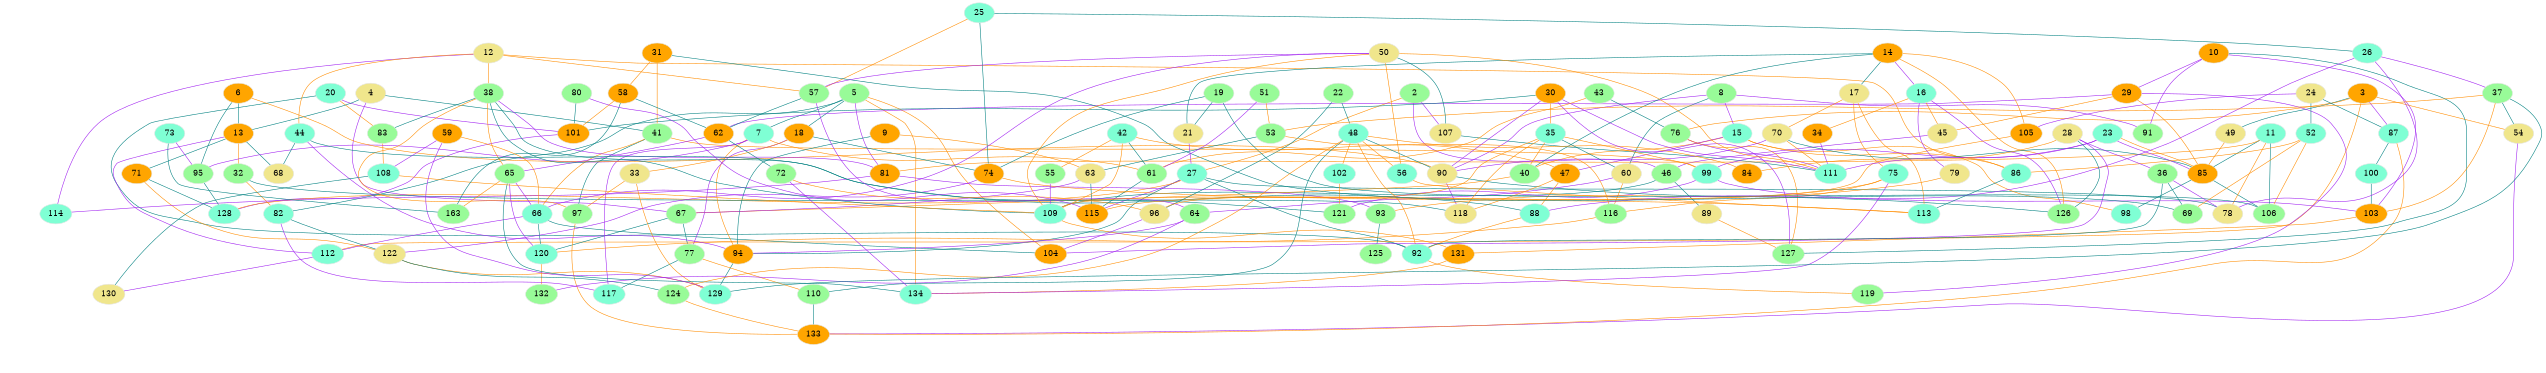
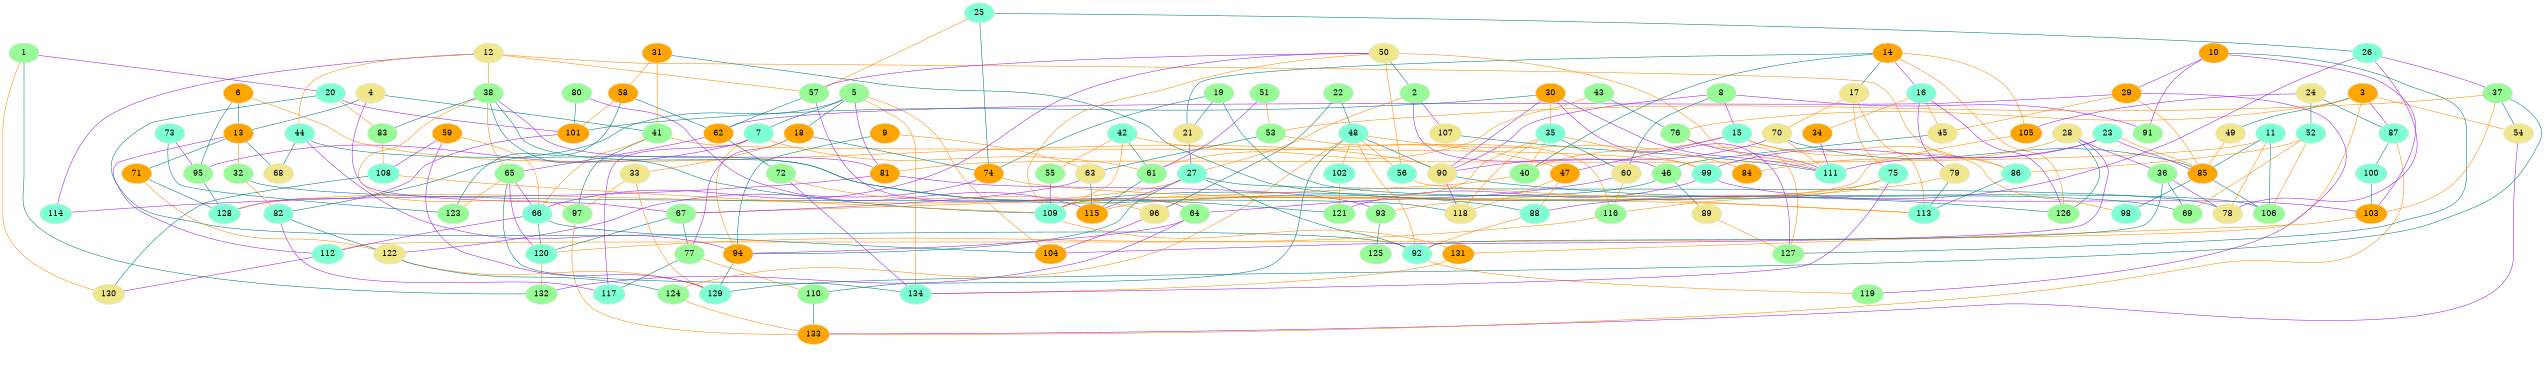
node "1": added
edge "50" -- "107": now "50" -- "2"
edge "45" -- "46": color purple -> teal
edge "79" -- "113": added
node "163": label "163" -> "123"
